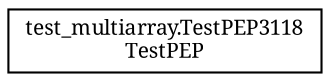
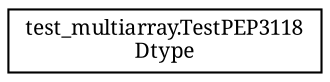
node "test_multiarray.TestPEP3118 TestPEP": label "test_multiarray.TestPEP3118 TestPEP" -> "test_multiarray.TestPEP3118 Dtype"
